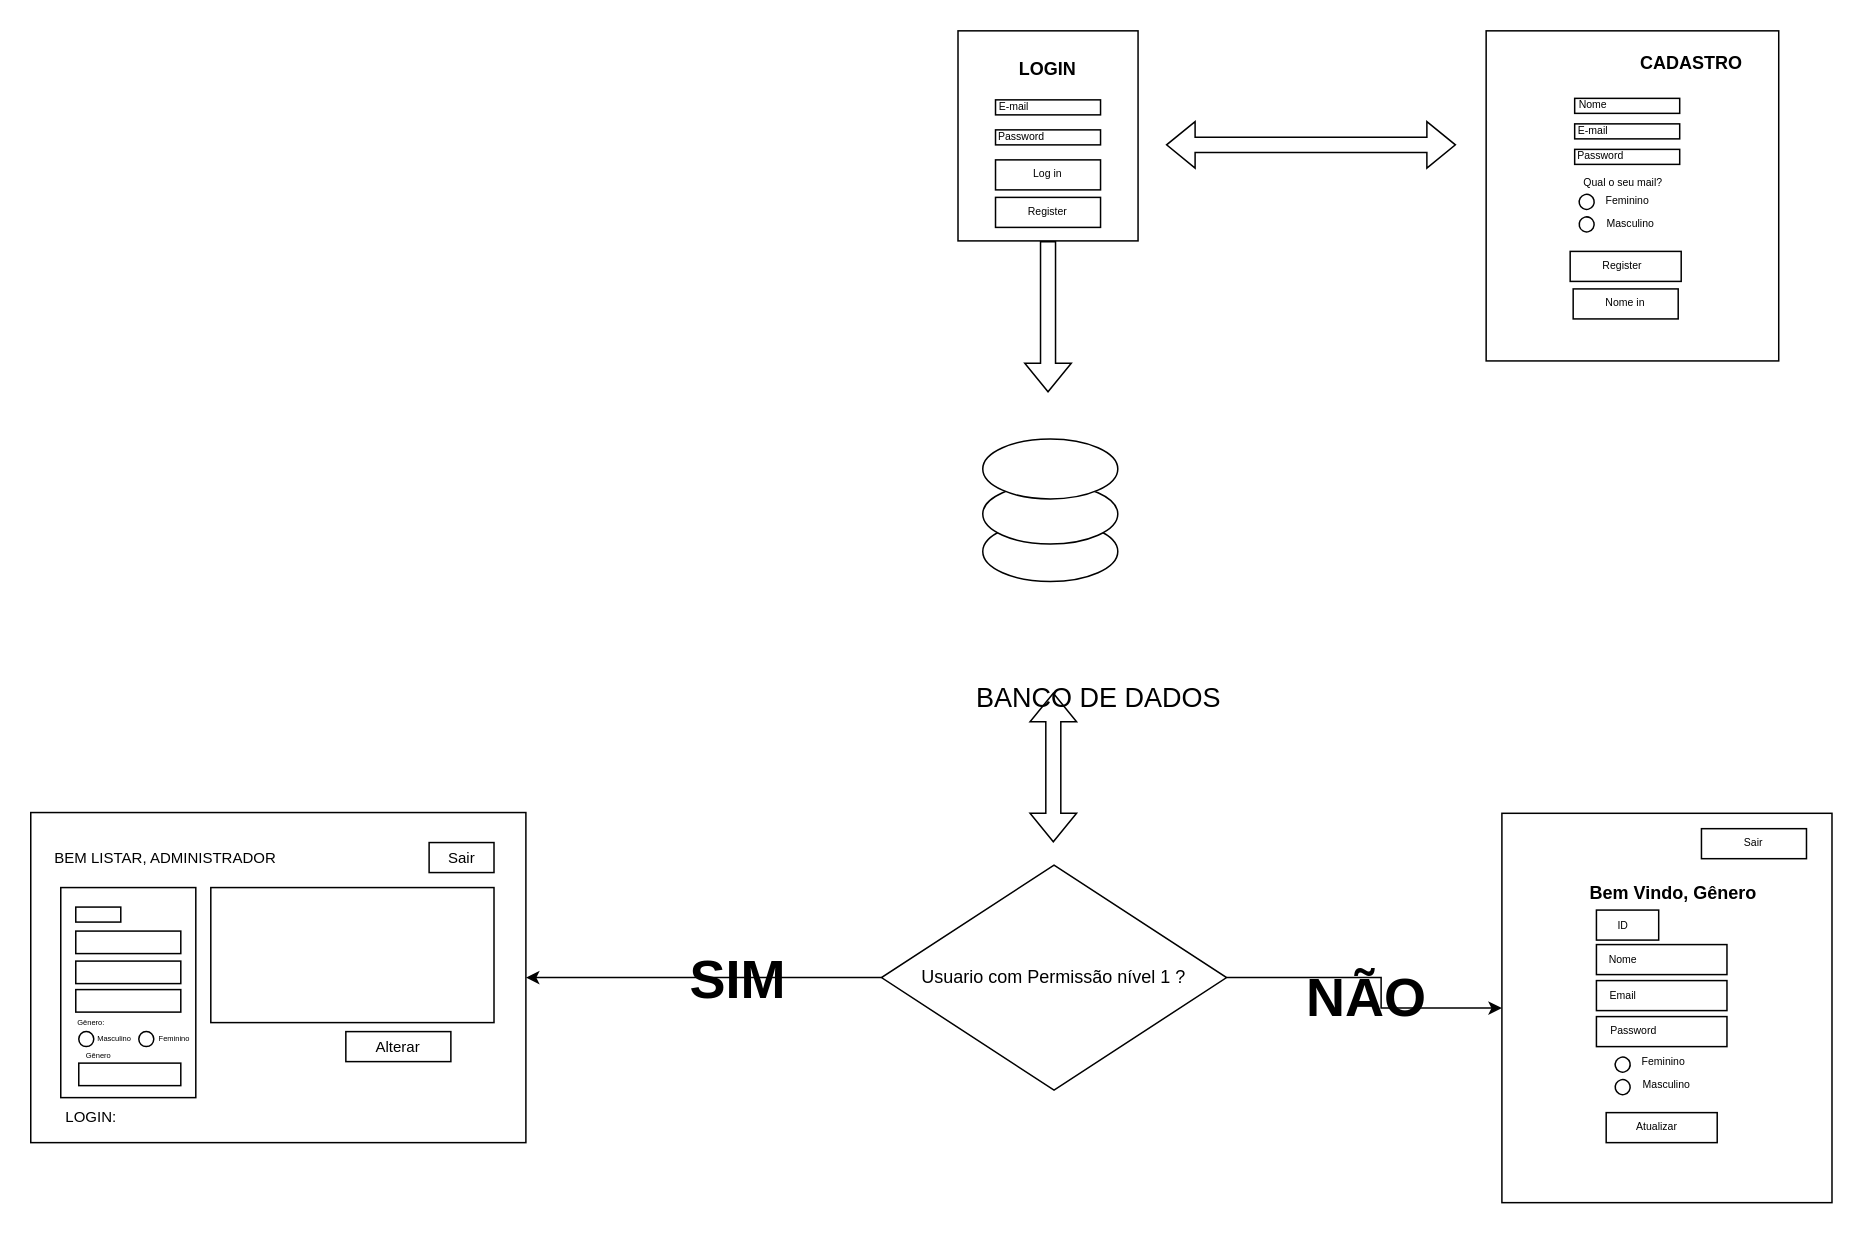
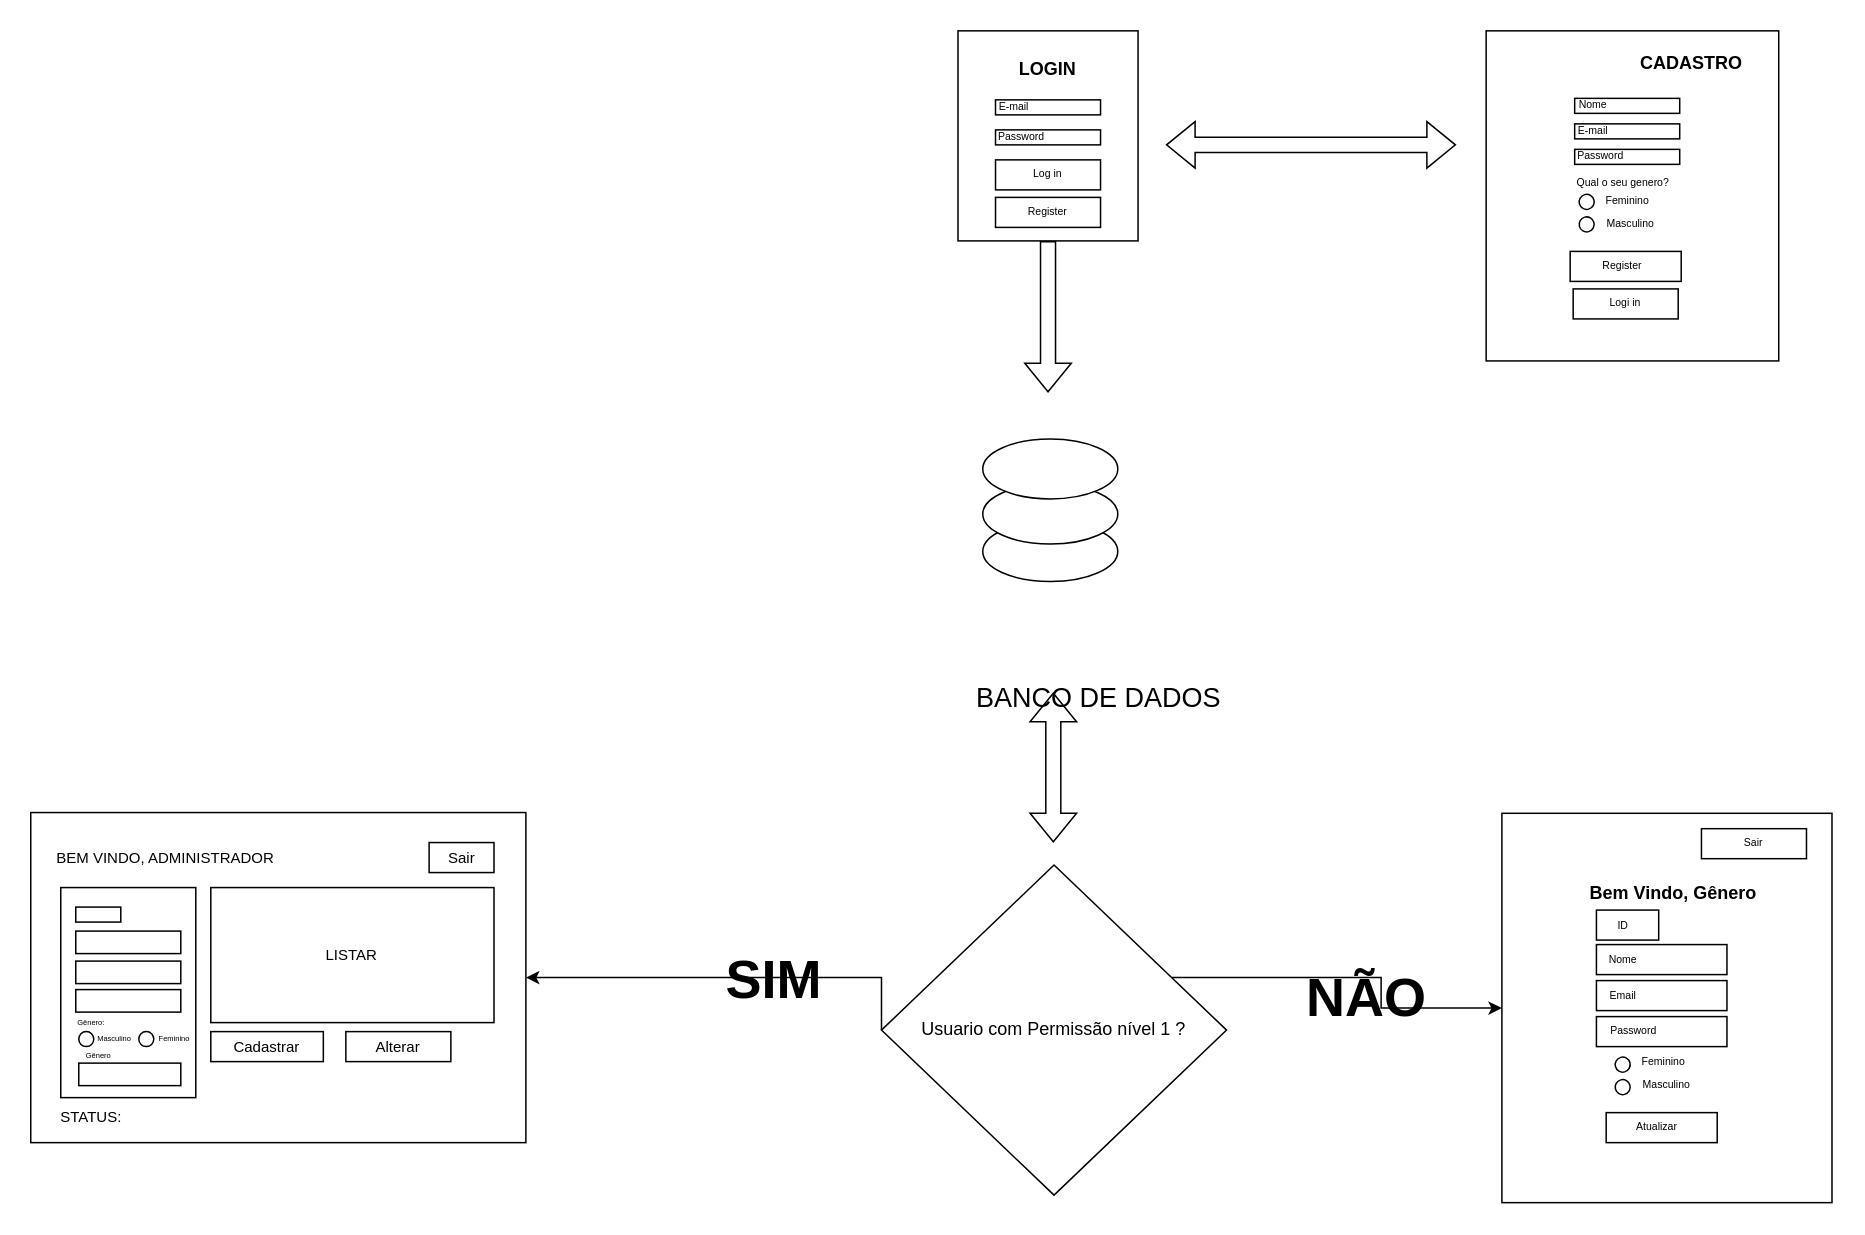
node "Qual o seu mail?": label "Qual o seu mail?" -> "Qual o seu genero?"
node "Nome in": label "Nome in" -> "Logi in"
node "BEM LISTAR, ADMINISTRADOR": label "BEM LISTAR, ADMINISTRADOR" -> "BEM VINDO, ADMINISTRADOR"
node "LISTAR": added
node "Usuario com Permissão nível 1 ?": size 345x225 -> 345x330
node "Cadastrar": added
node "LOGIN:": label "LOGIN:" -> "STATUS:"
